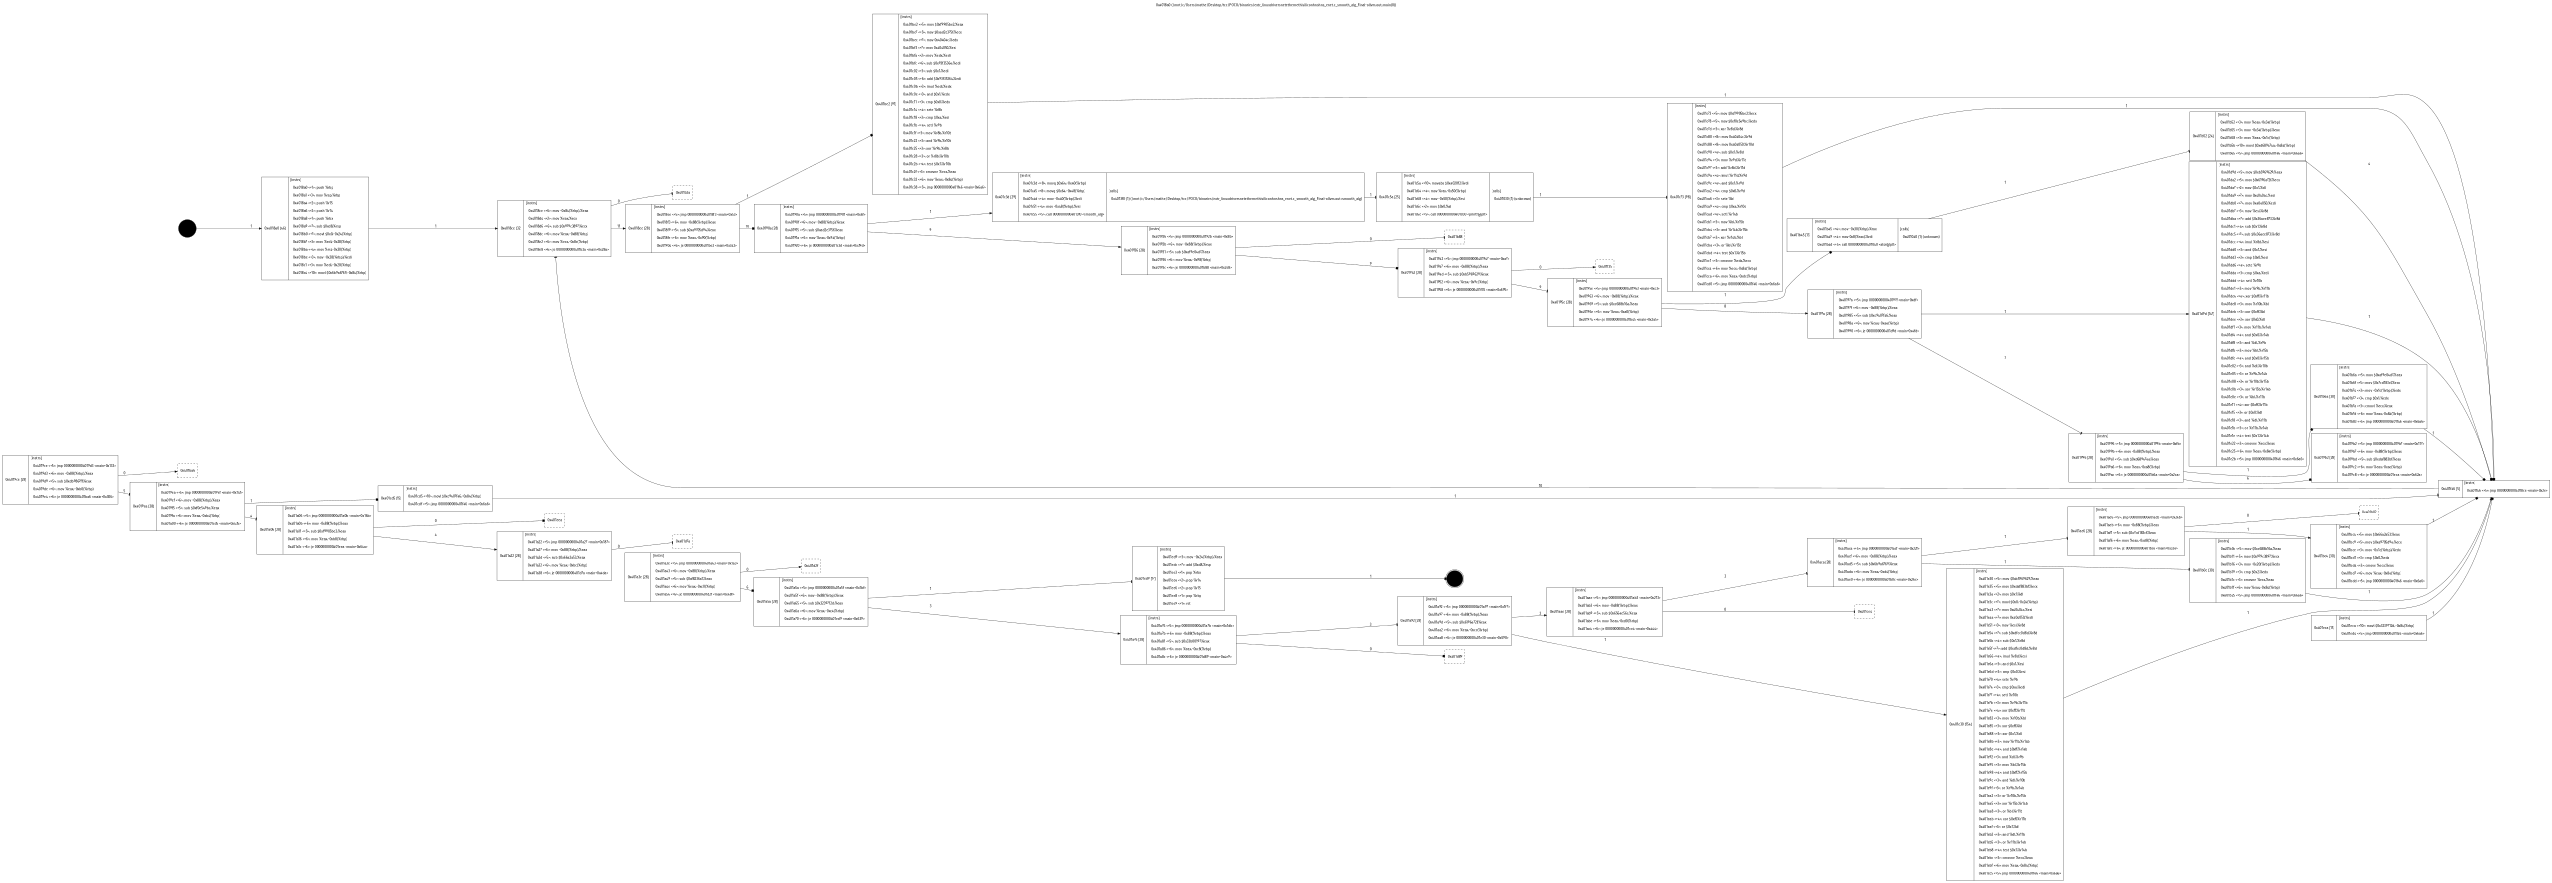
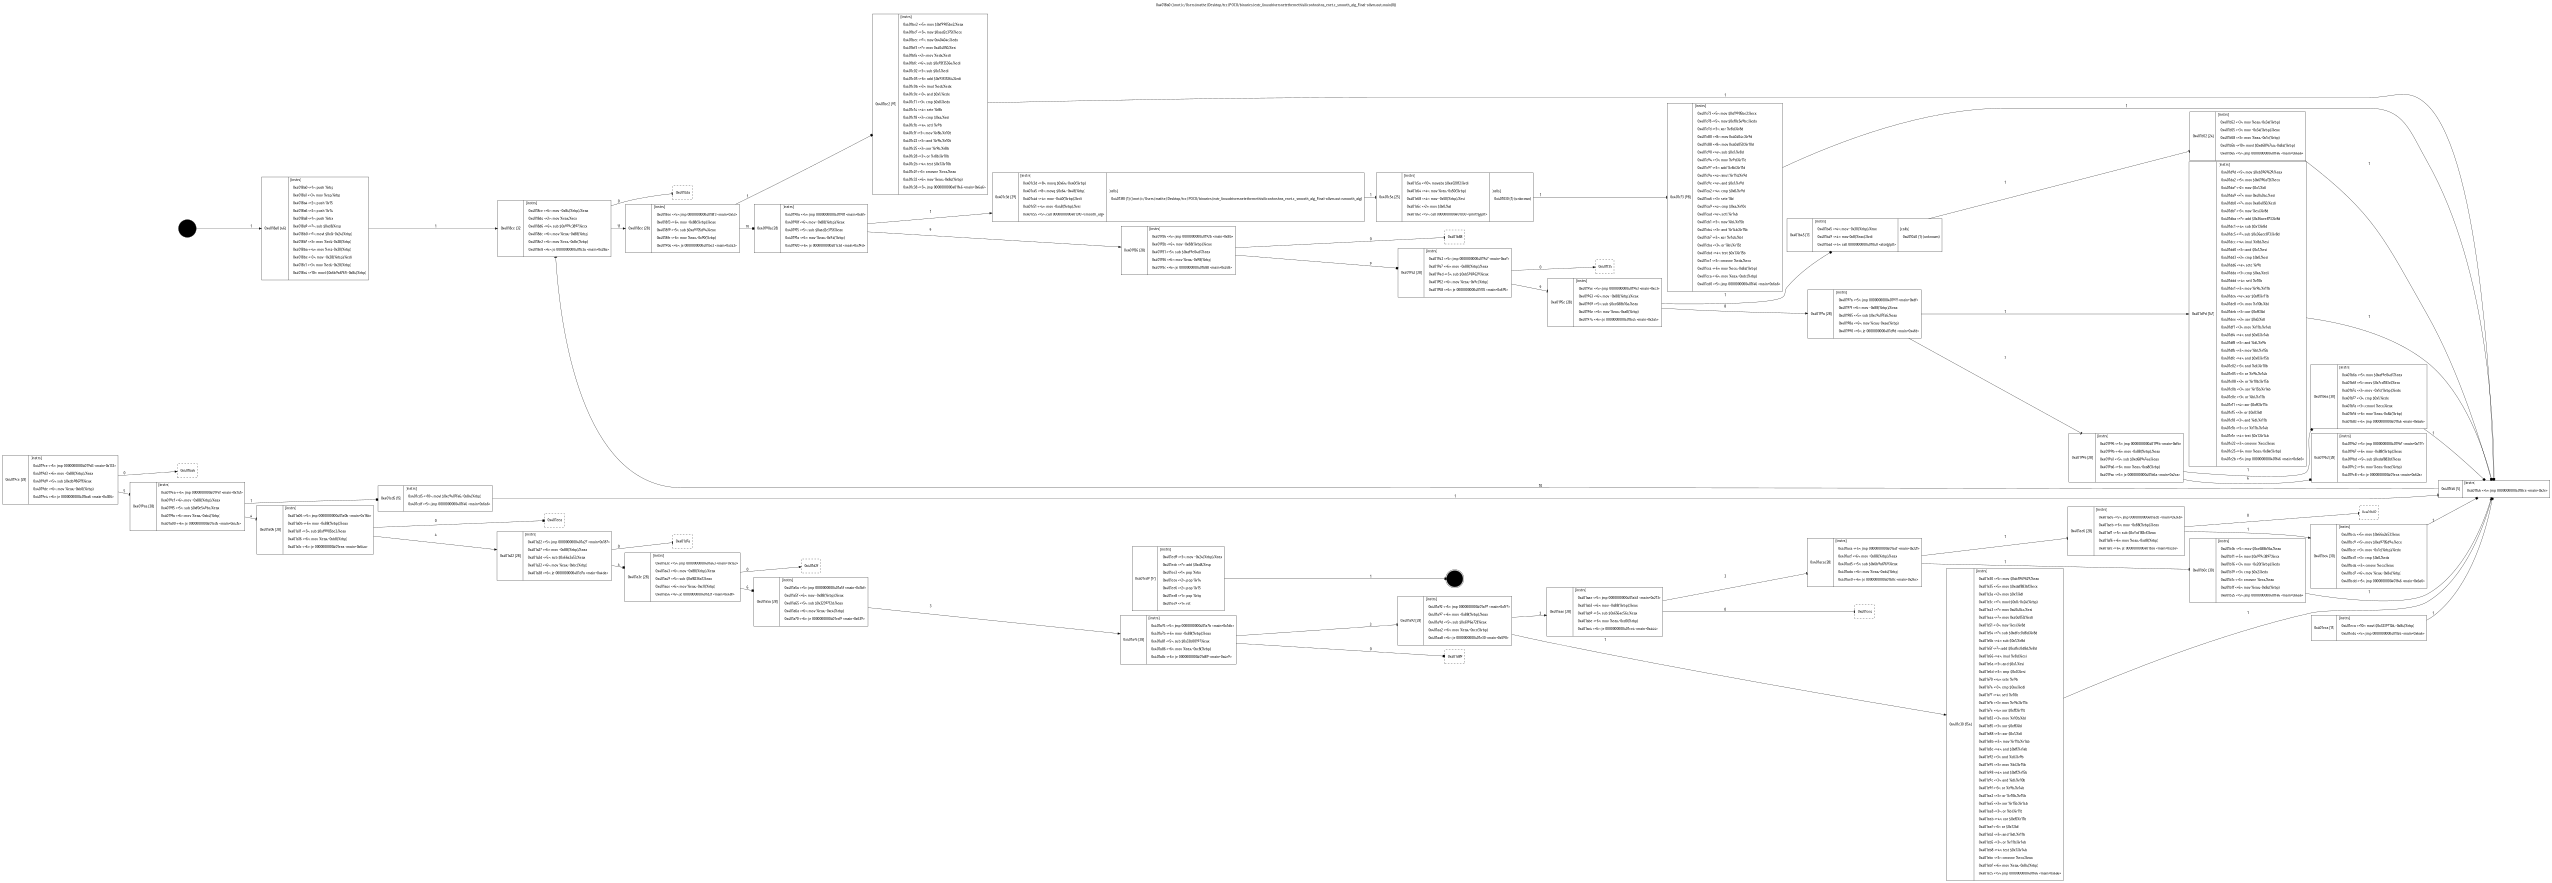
edge "0x401b52 [24]" -> "0x401f46 [5]": label " 4" -> " 1"
edge "0x401a22 [28]" -> "0x401a3e [28]": added, label "4"
edge "0x401a5a [28]" -> "0x401ed9 [17]": removed, label "1"
